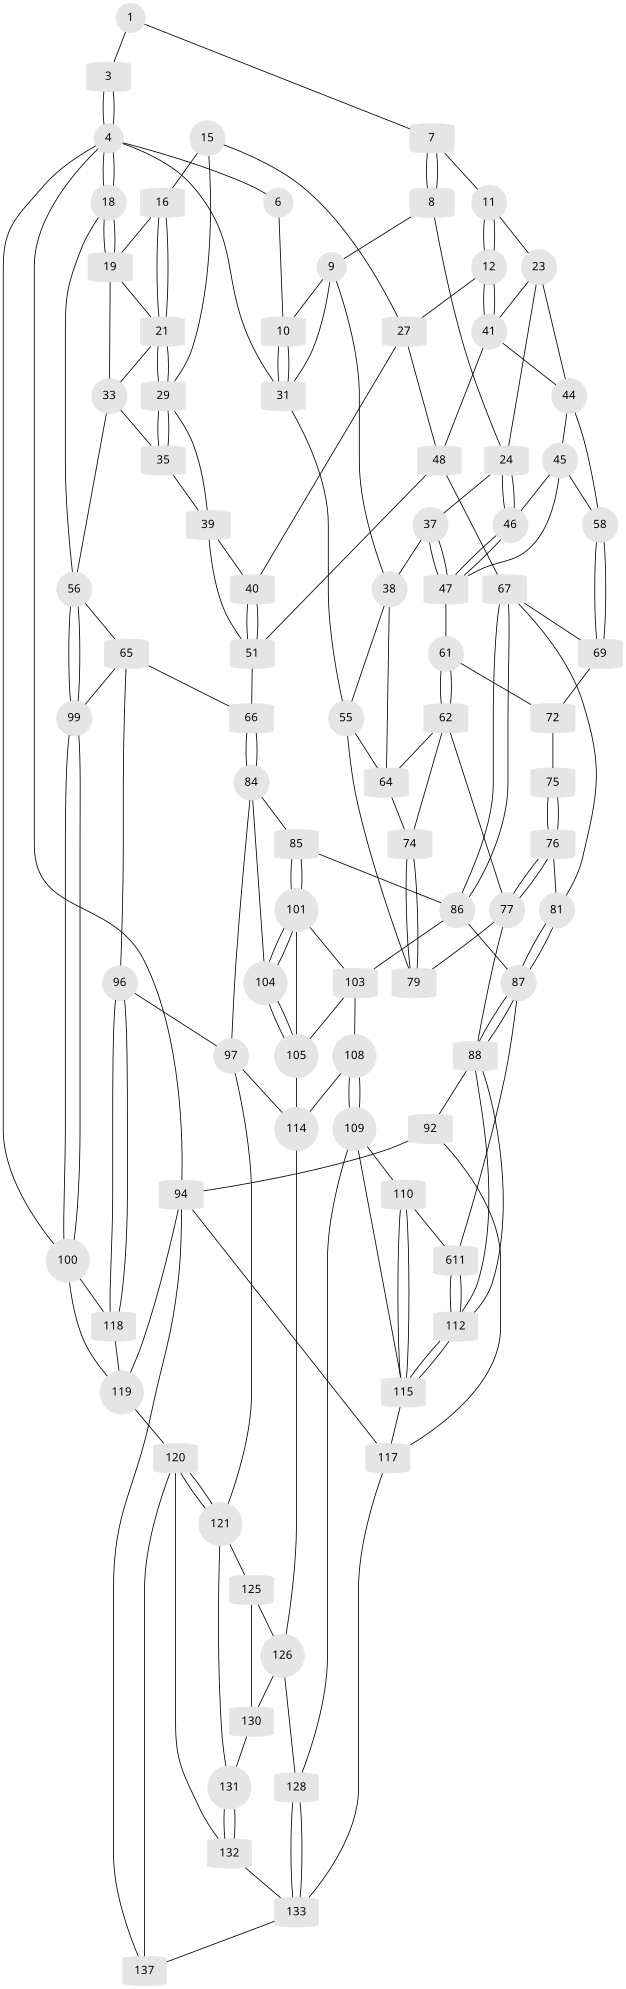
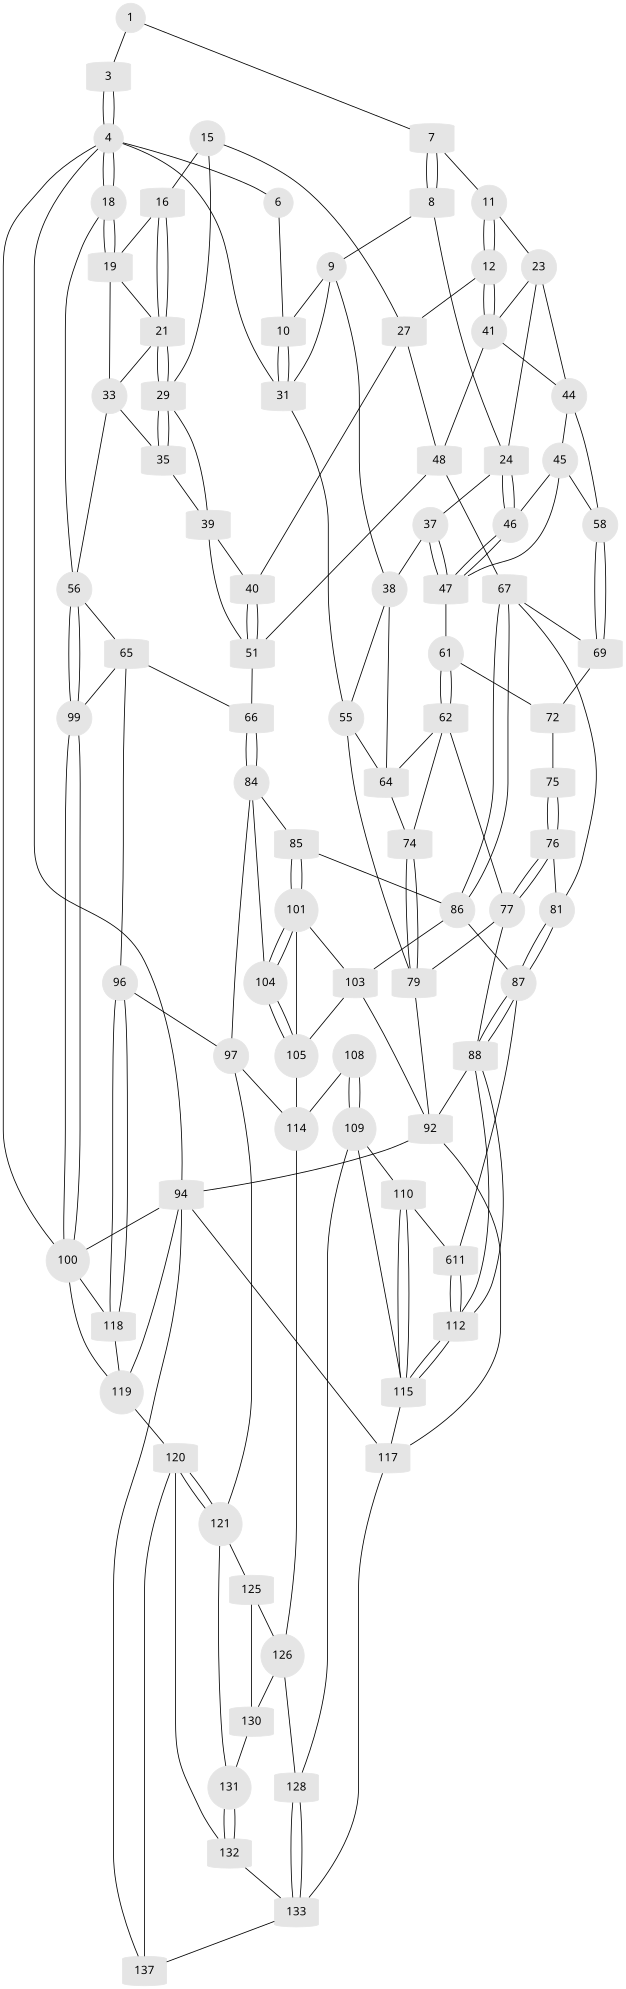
edge "103" -- "108": now "103" -- "92"
edge "79" -- "92": added
edge "94" -- "100": added
